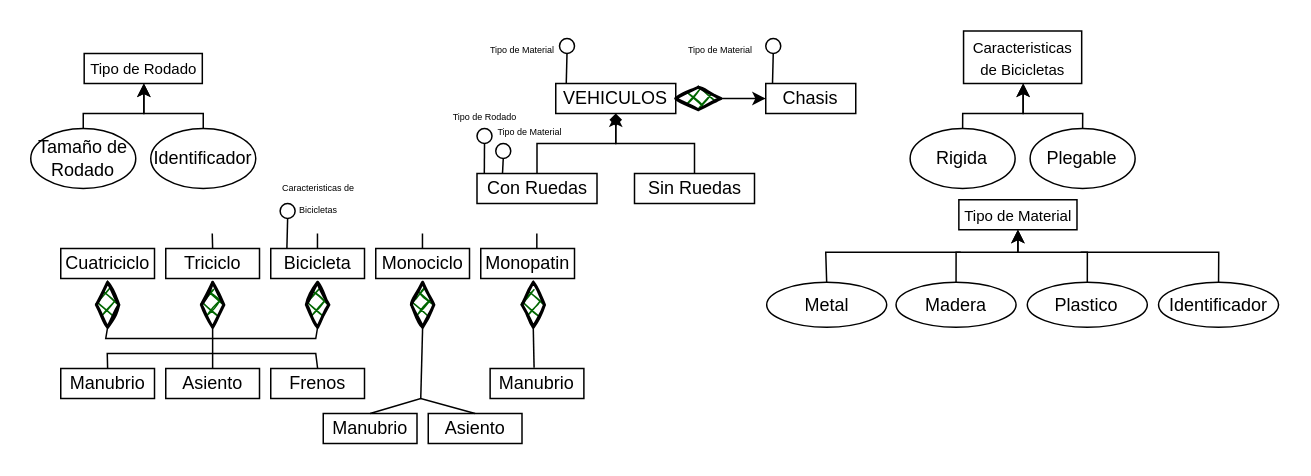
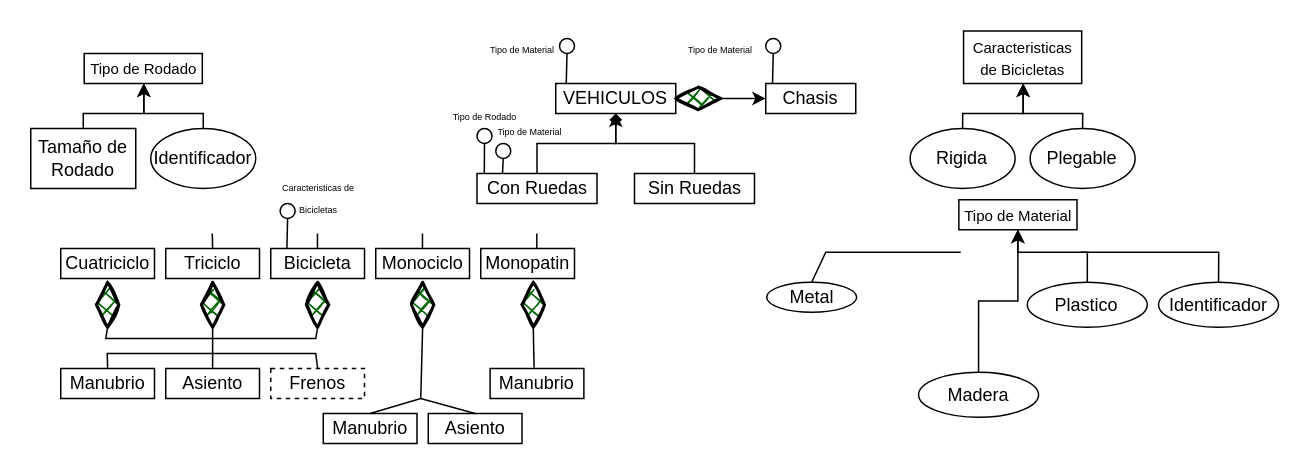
node "Tamaño de Rodado": shape ellipse -> rectangle
node "Metal": size 120x45 -> 90x30
node "Madera": moved (956, 305) -> (979, 395)
node "Frenos": style solid -> dashed
